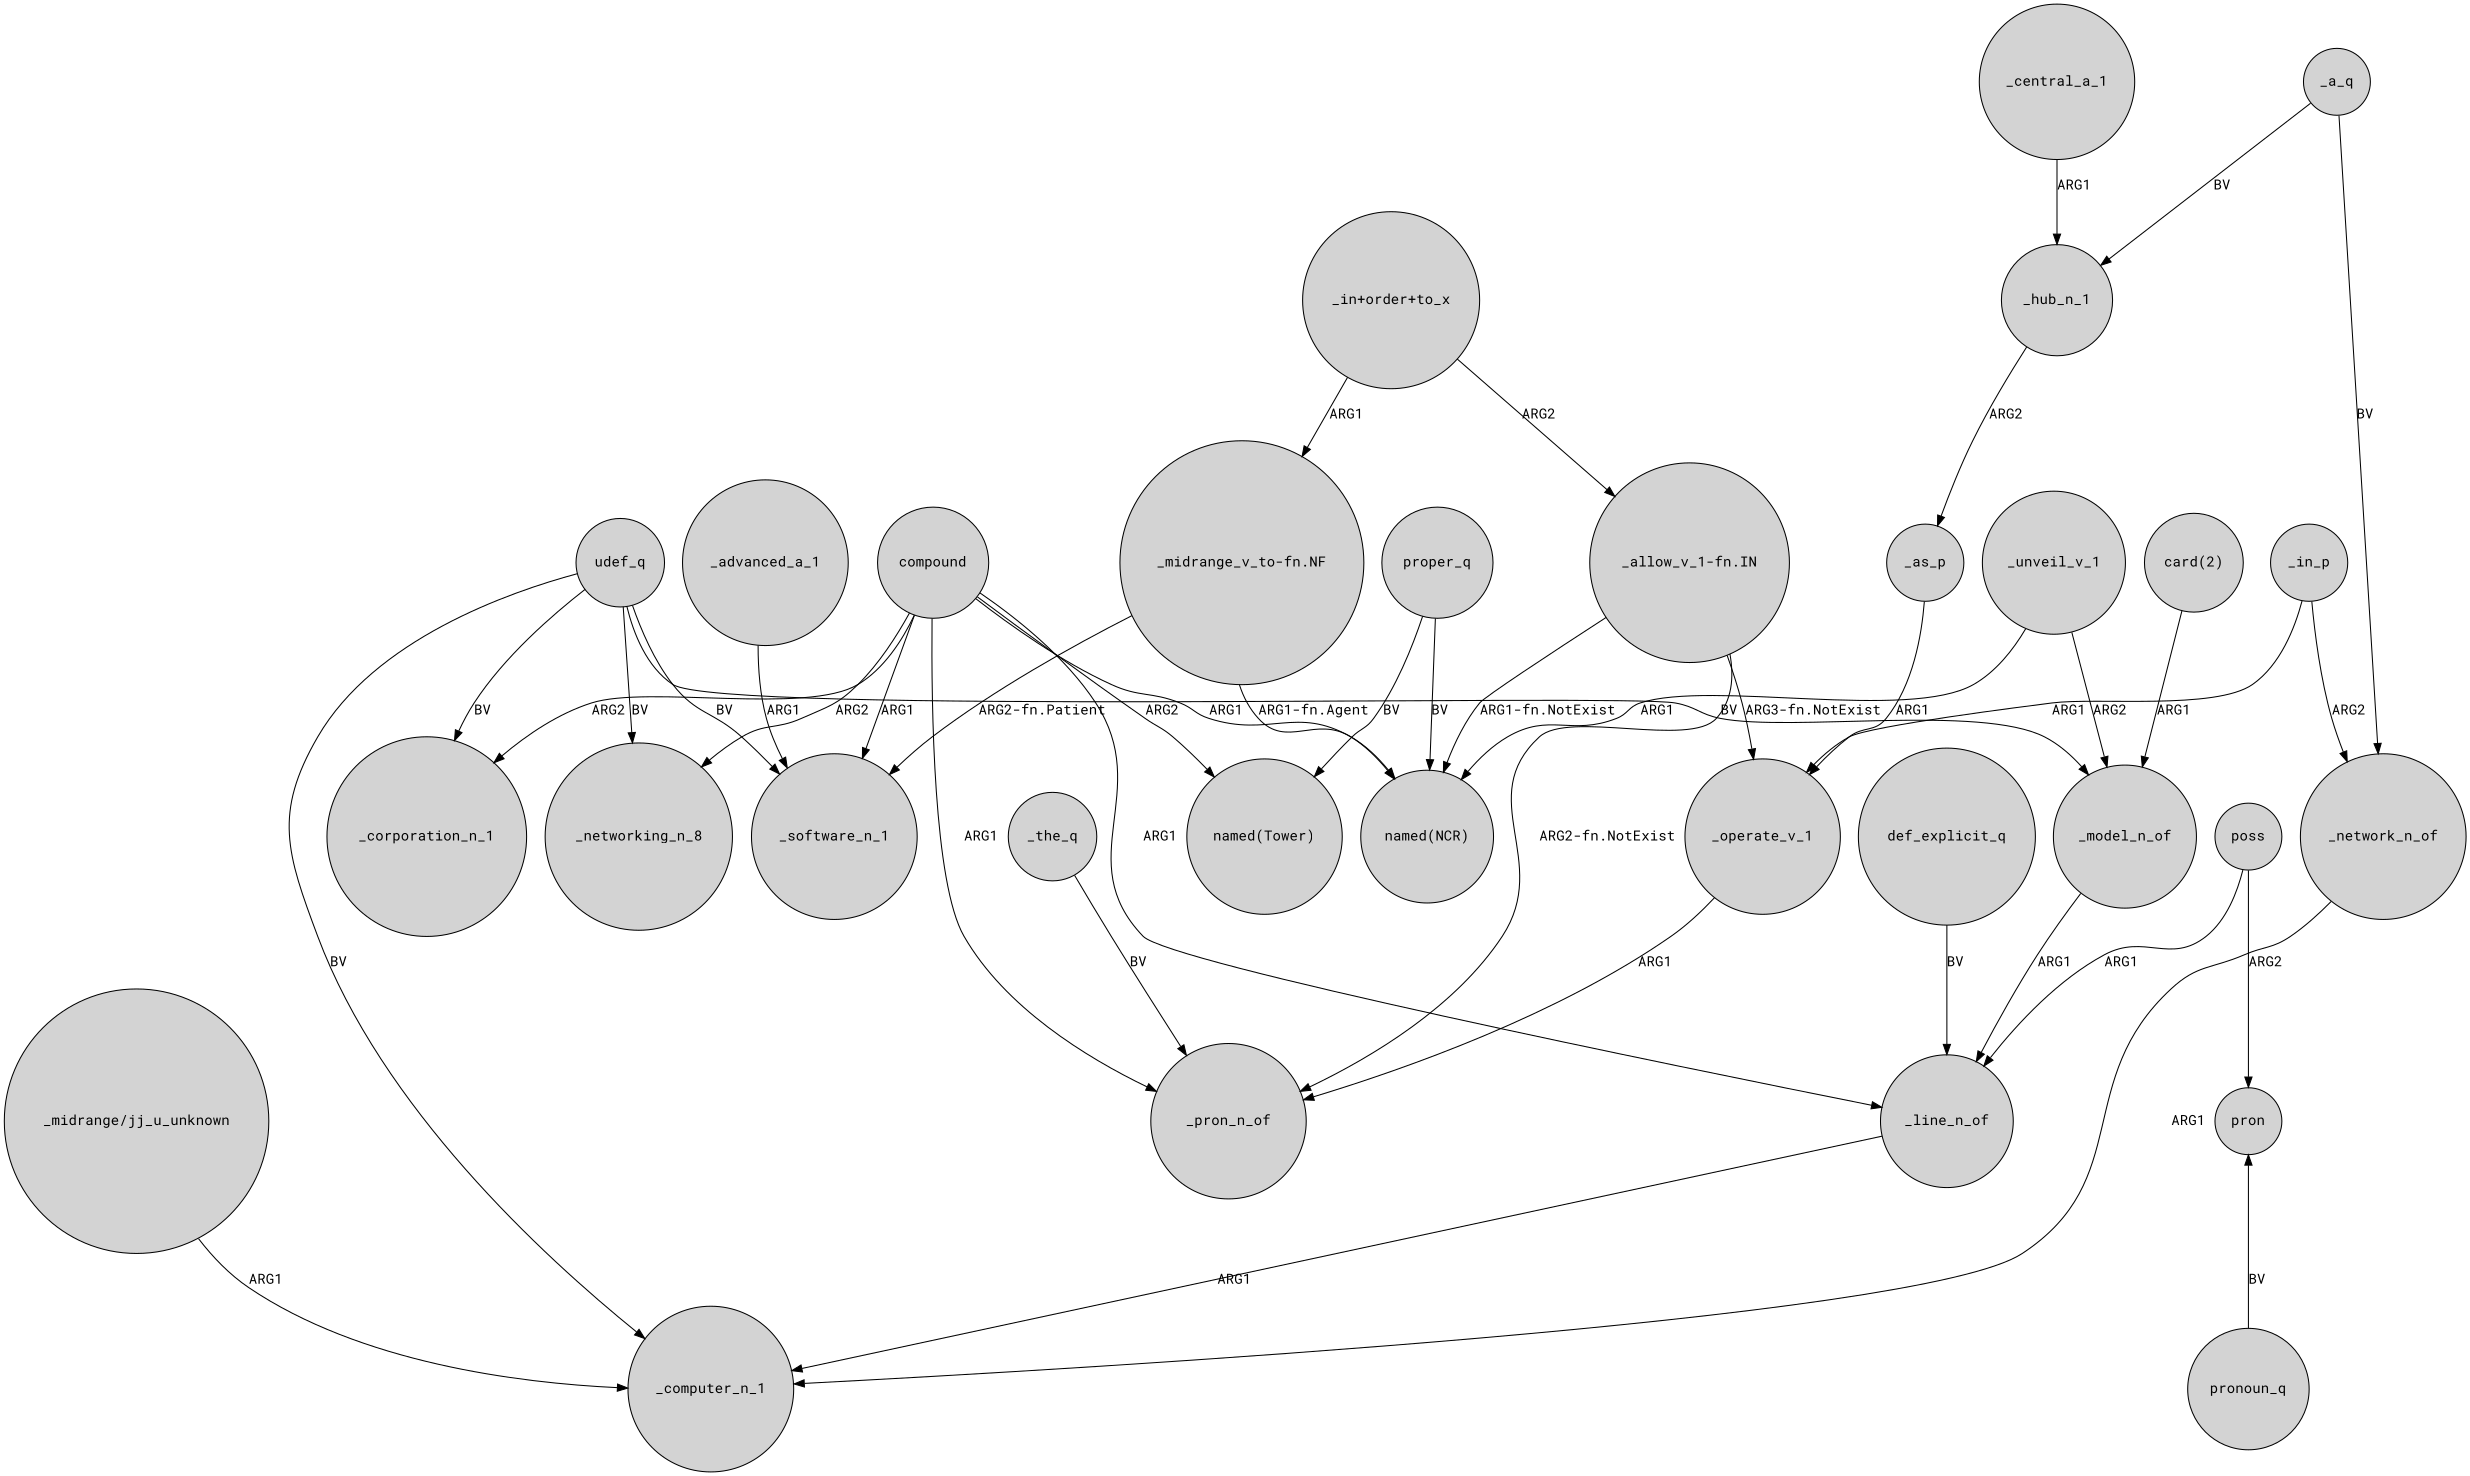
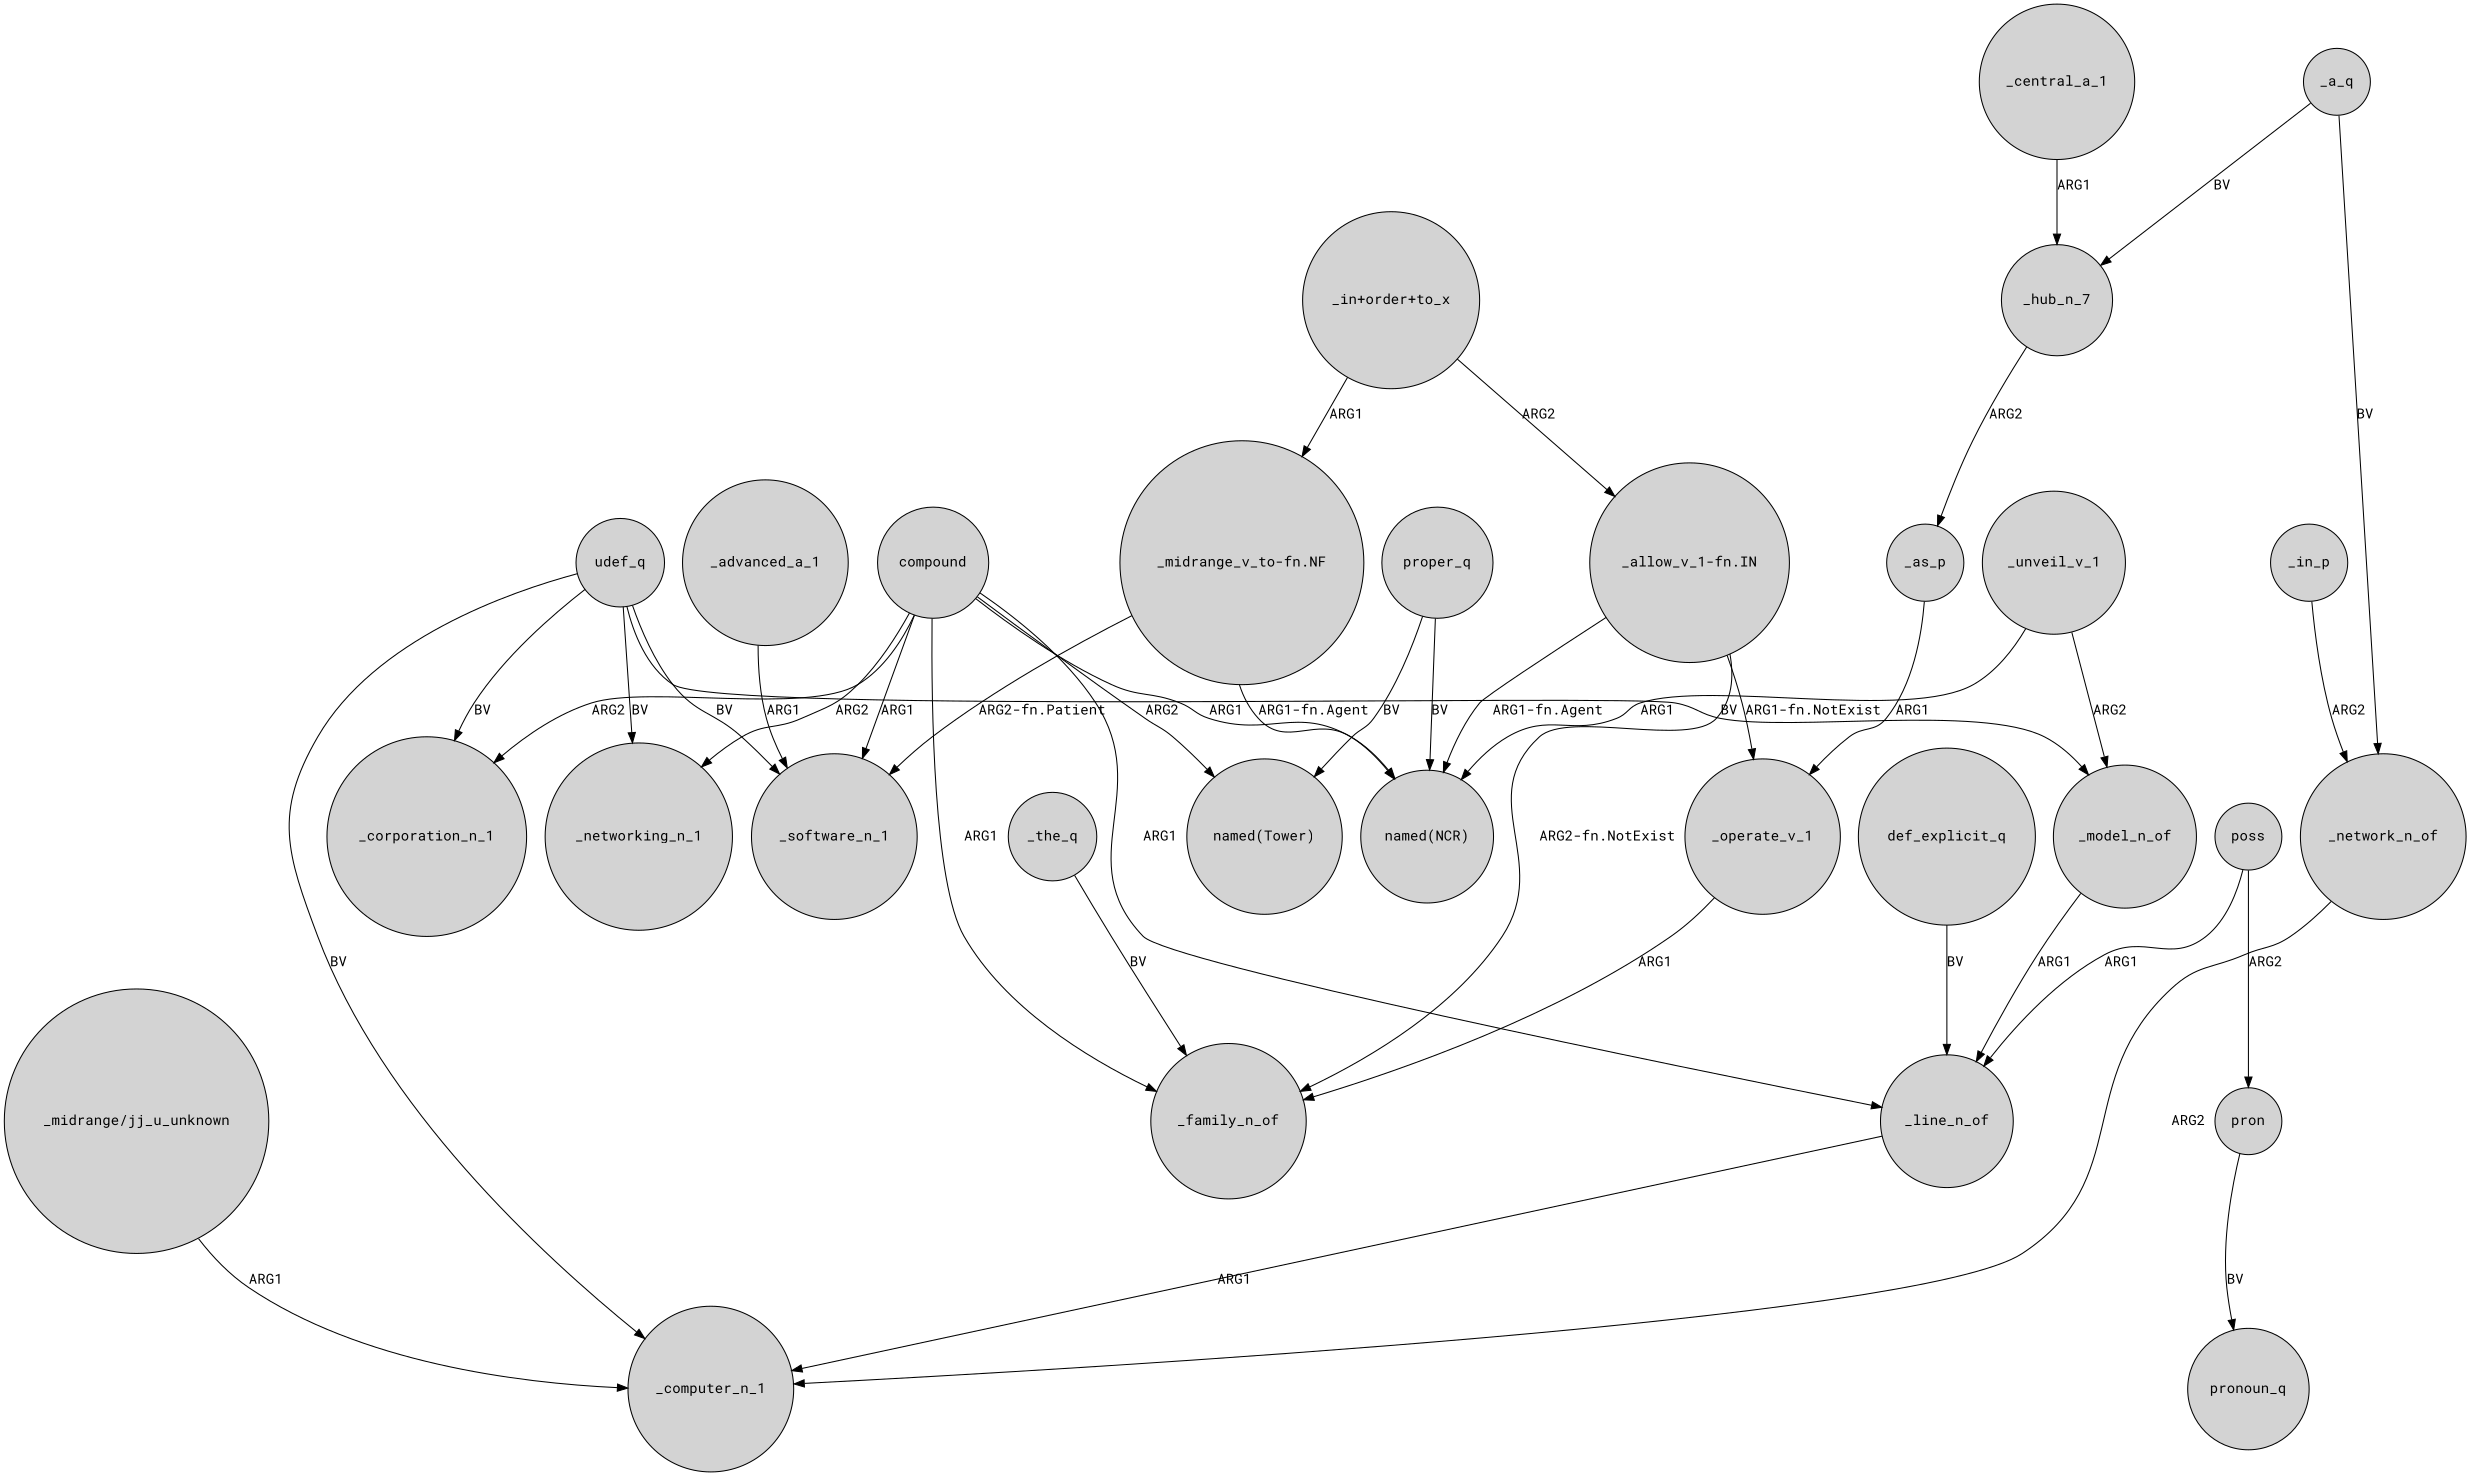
node "_hub_n_1": label "_hub_n_1" -> "_hub_n_7"
node "card(2)": removed
edge "_in_p" -> "_operate_v_1": removed, label "ARG1"
edge "_allow_v_1-fn.IN" -> "named(NCR)": label "ARG1-fn.NotExist" -> "ARG1-fn.Agent"
edge "_allow_v_1-fn.IN" -> "_operate_v_1": label "ARG3-fn.NotExist" -> "ARG1-fn.NotExist"
node "_networking_n_8": label "_networking_n_8" -> "_networking_n_1"
node "_pron_n_of": label "_pron_n_of" -> "_family_n_of"
edge "_network_n_of" -> "_computer_n_1": label "ARG1" -> "ARG2"
edge "pronoun_q" -> "pron": reversed
